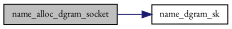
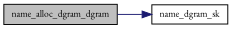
node "name_alloc_dgram_socket": label "name_alloc_dgram_socket" -> "name_alloc_dgram_dgram"
